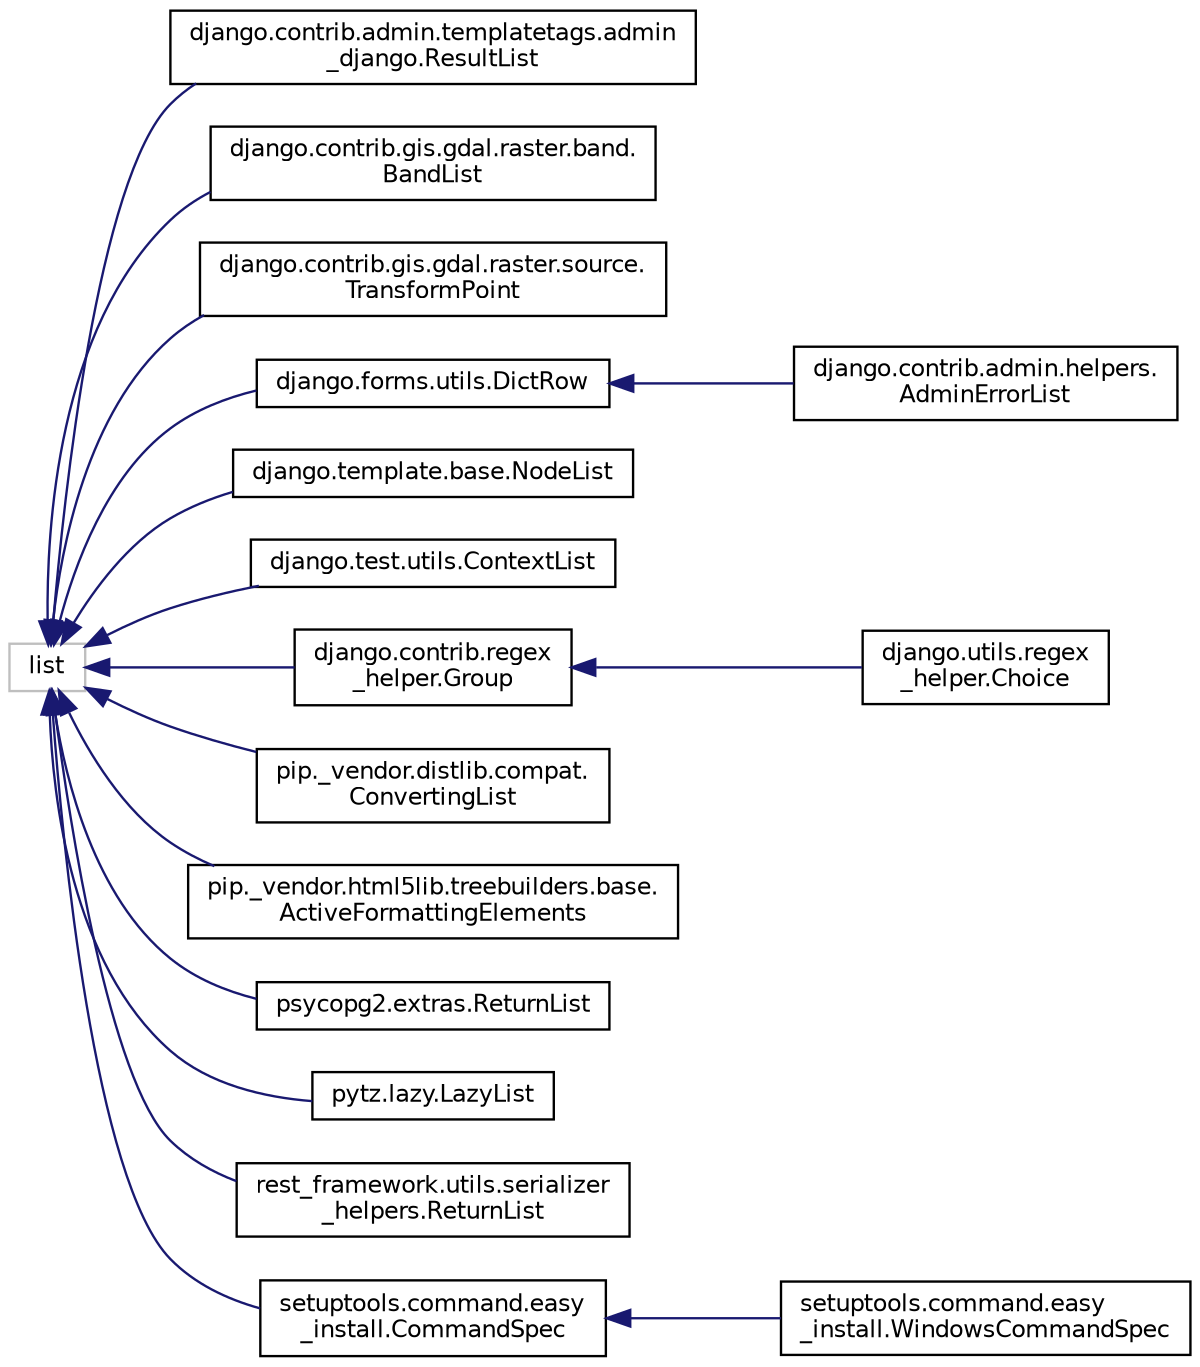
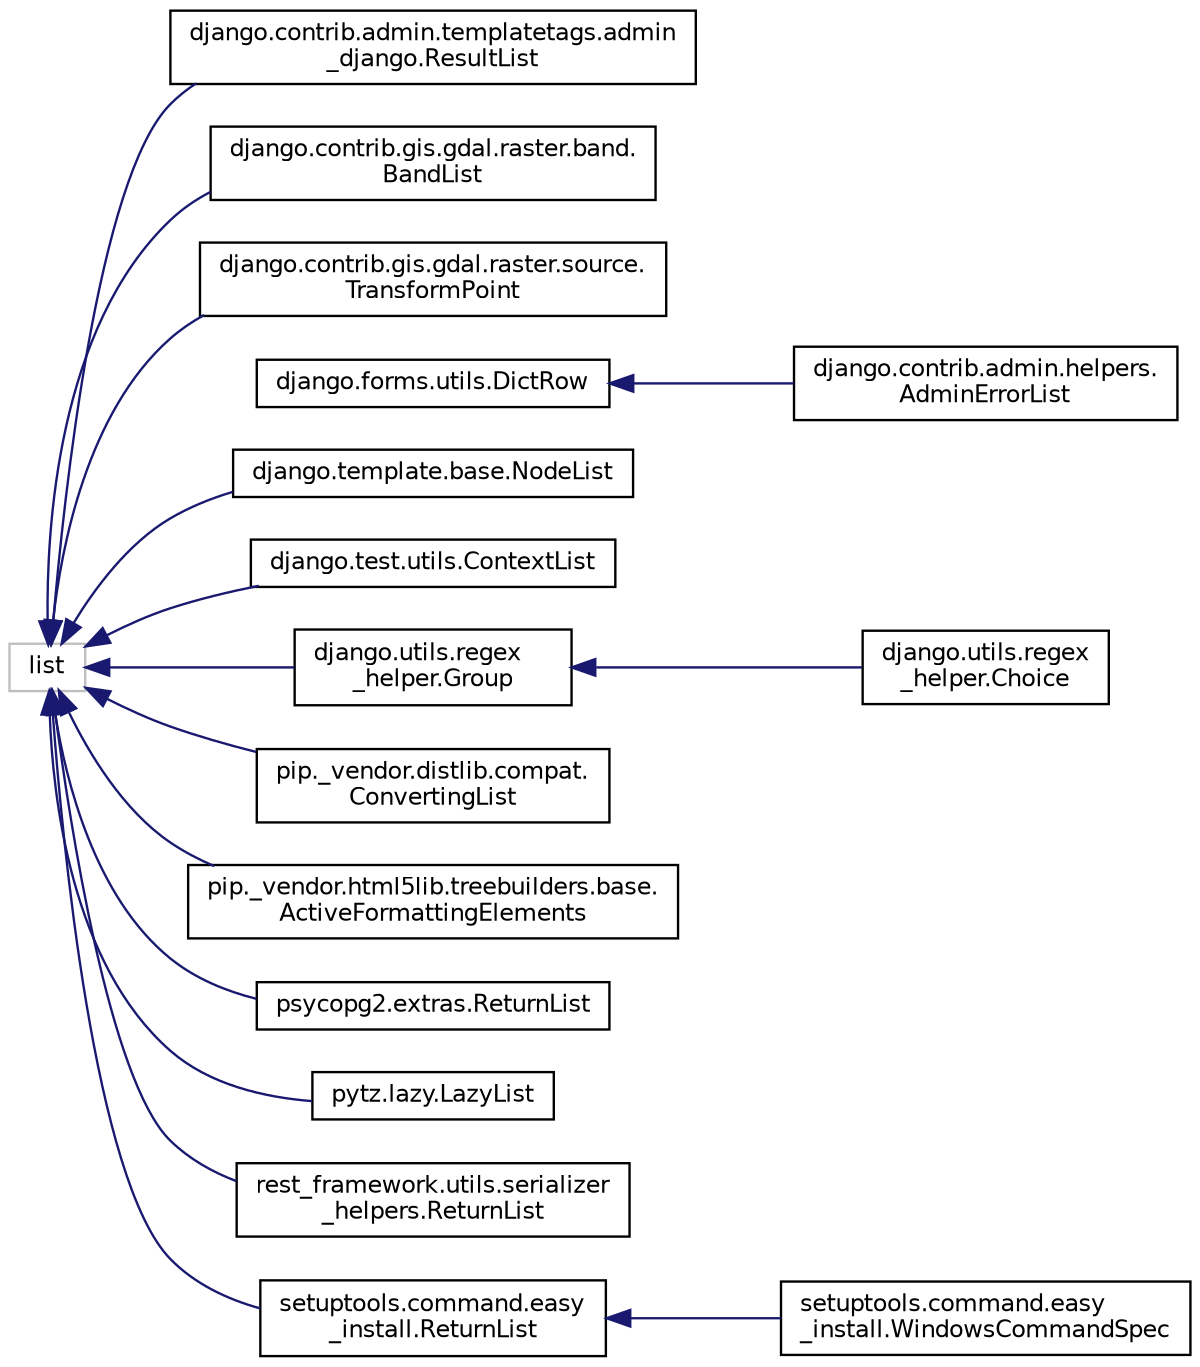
edge "django.forms.utils.DictRow" -> "list": removed
node "django.contrib.regex _helper.Group": label "django.contrib.regex _helper.Group" -> "django.utils.regex _helper.Group"
node "setuptools.command.easy _install.CommandSpec": label "setuptools.command.easy _install.CommandSpec" -> "setuptools.command.easy _install.ReturnList"
